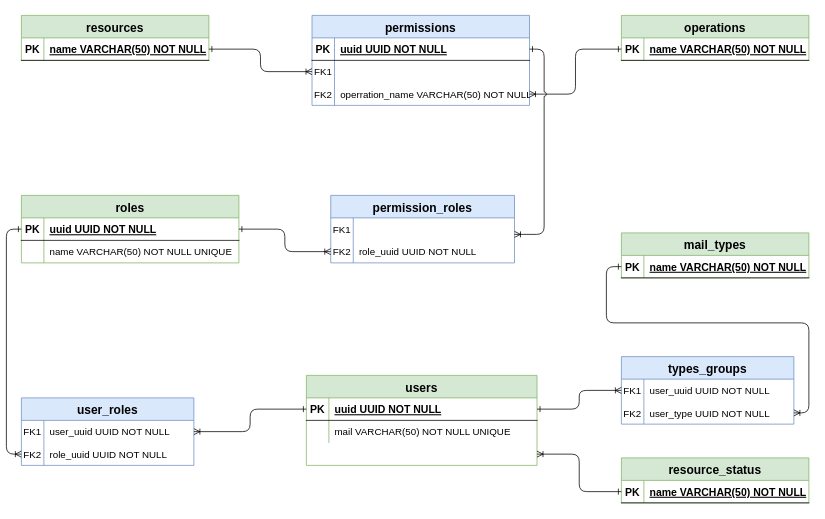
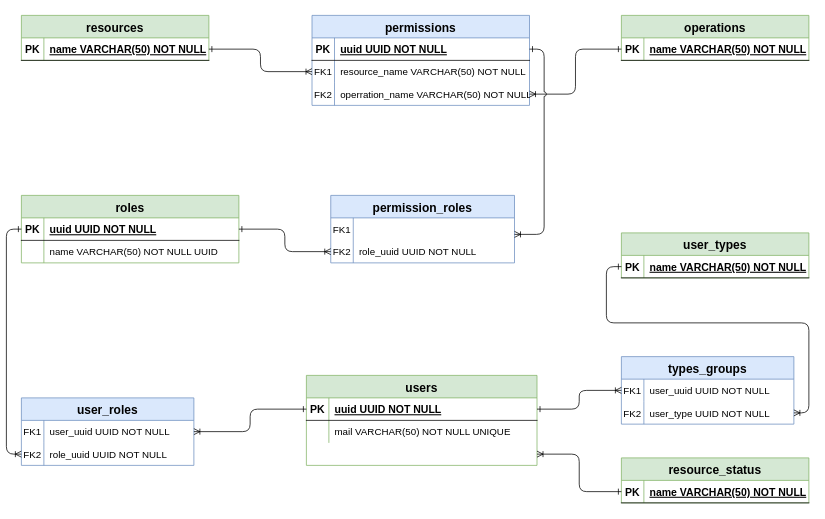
node "resource_name VARCHAR(50) NOT NULL": added
node "mail_types": label "mail_types" -> "user_types"
node "name VARCHAR(50) NOT NULL UNIQUE": label "name VARCHAR(50) NOT NULL UNIQUE" -> "name VARCHAR(50) NOT NULL UUID"
